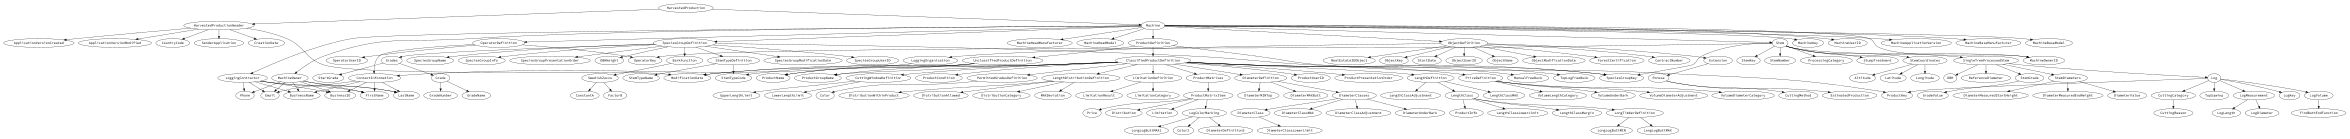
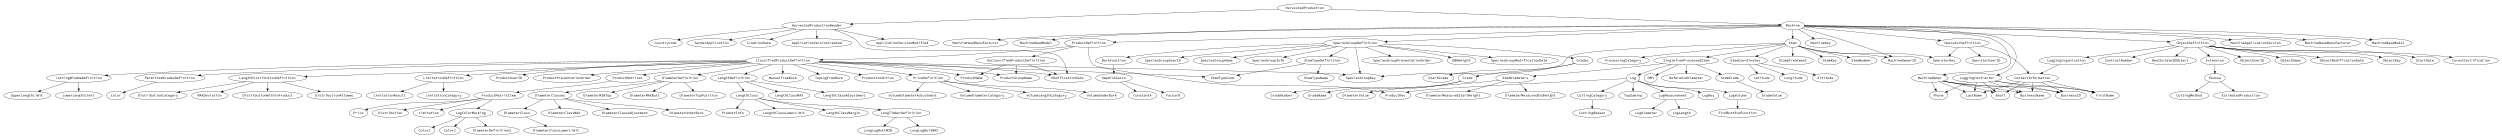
node "MachineUserID": removed
node "DiameterTopPosition": added
node "LongLogButtMAX1": label "LongLogButtMAX1" -> "Color1"
